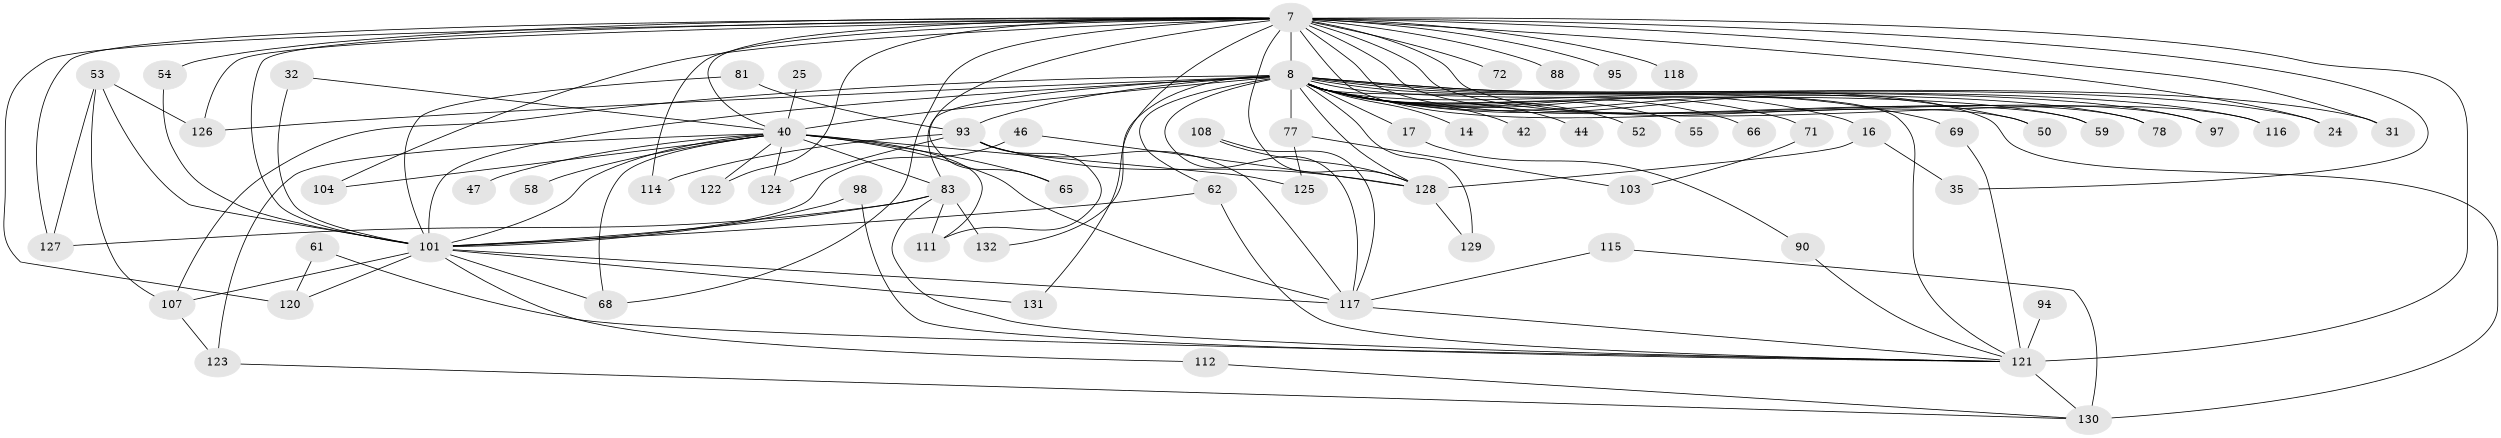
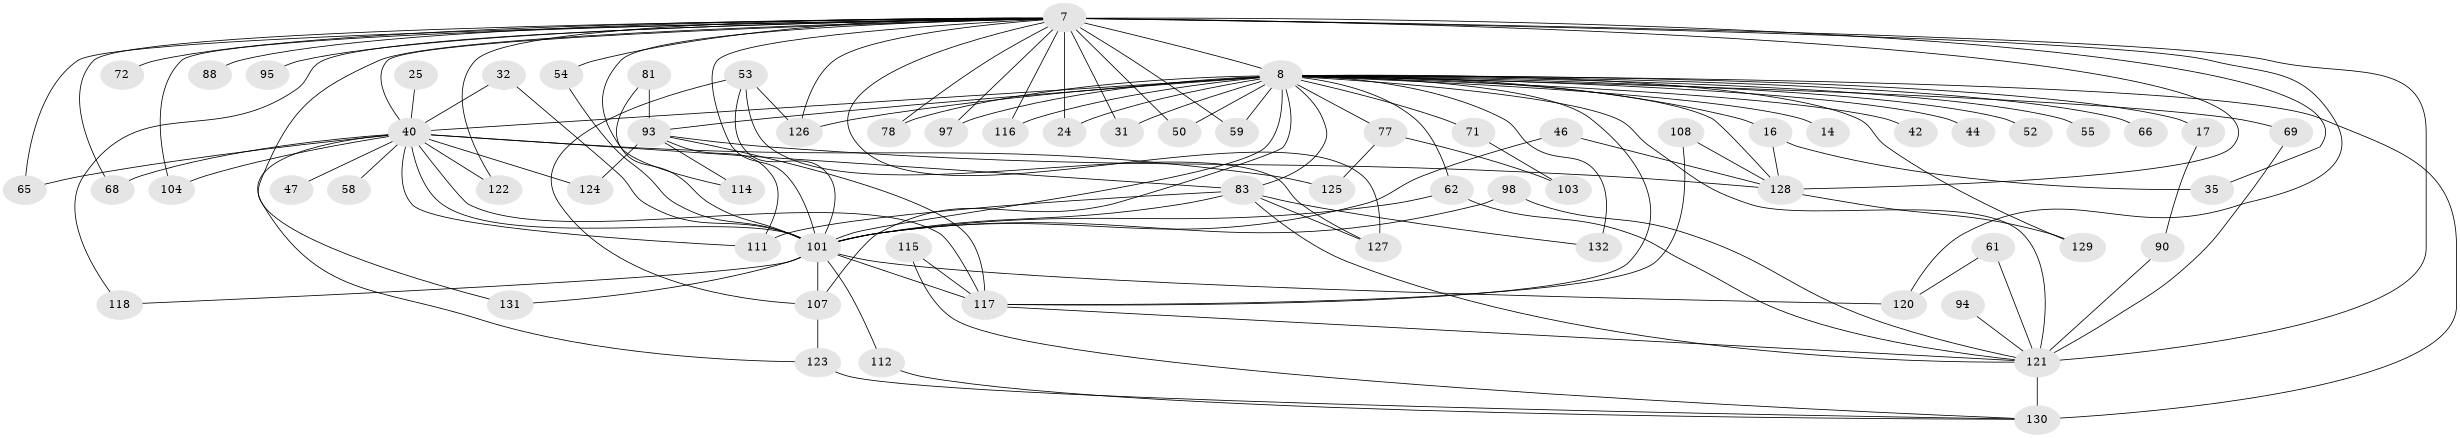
edge "101" -- "68": now "101" -- "118"
